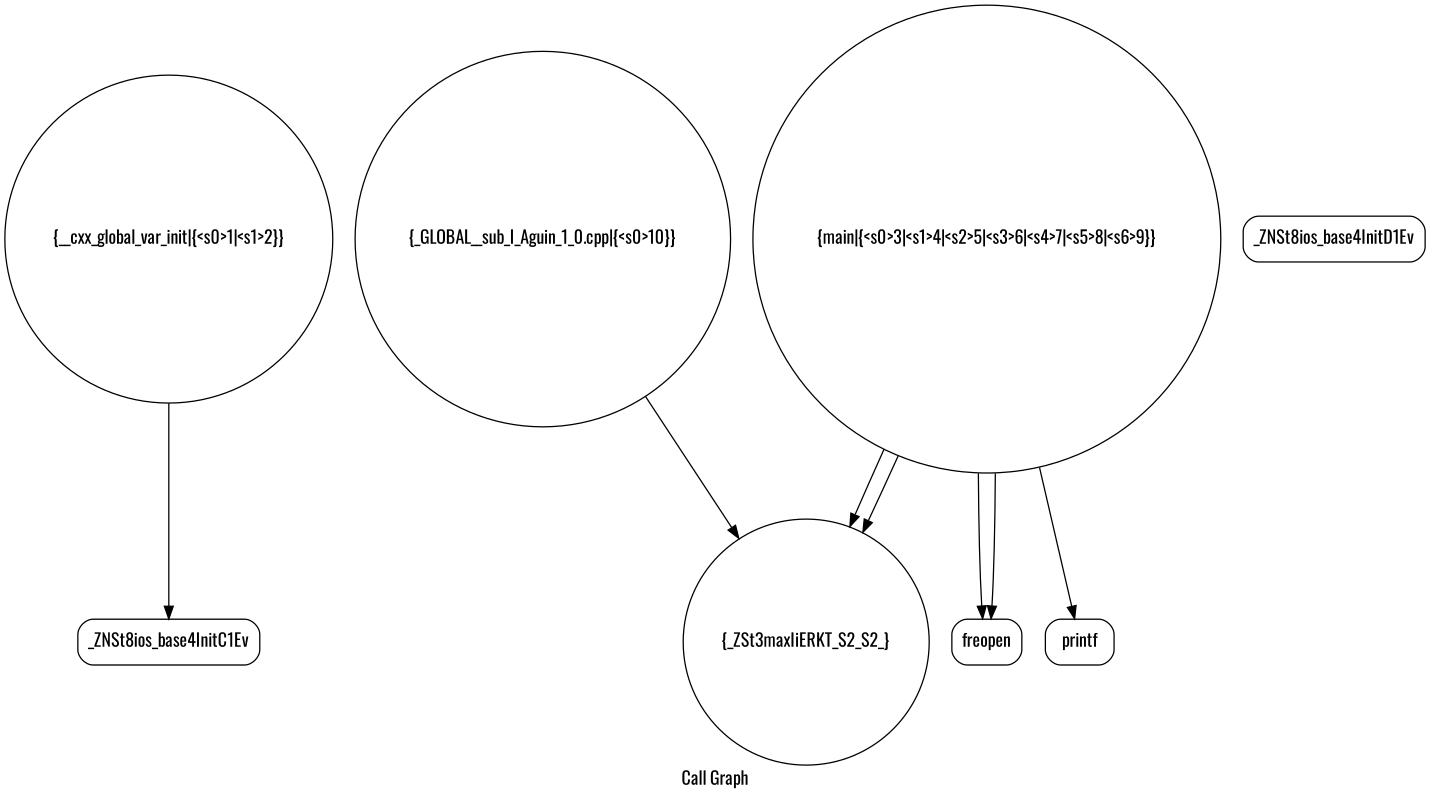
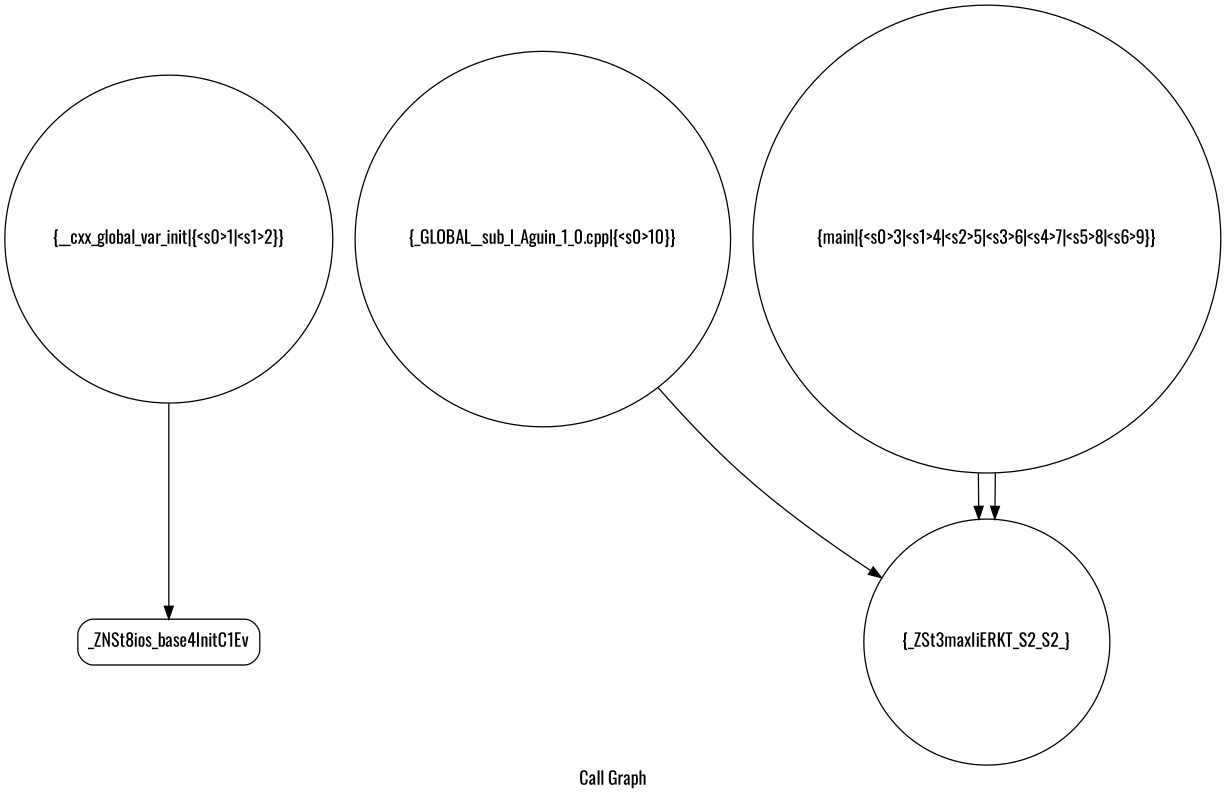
node "_ZNSt8ios_base4InitD1Ev": removed
node "freopen": removed
node "printf": removed
